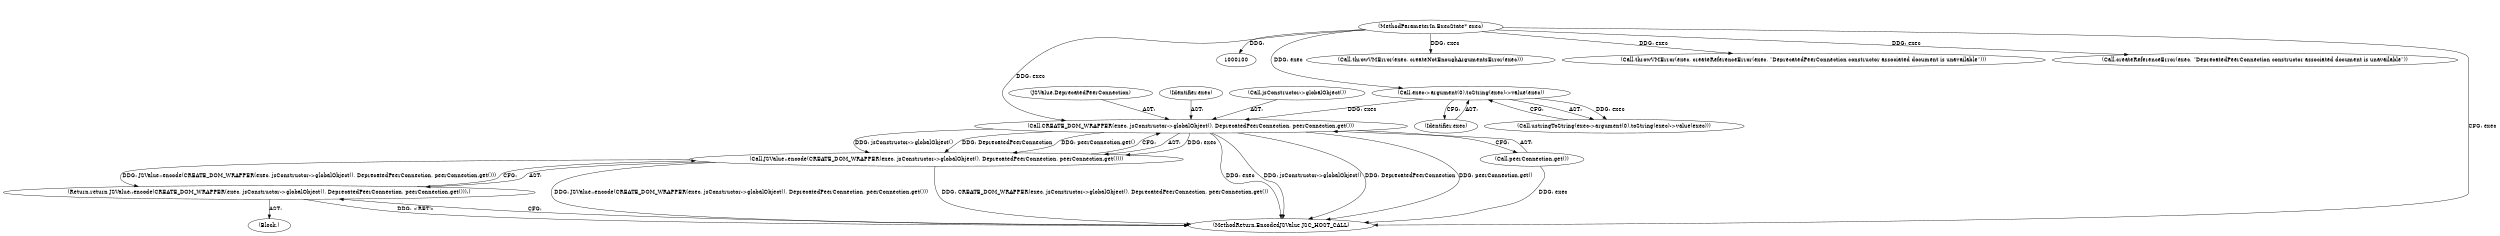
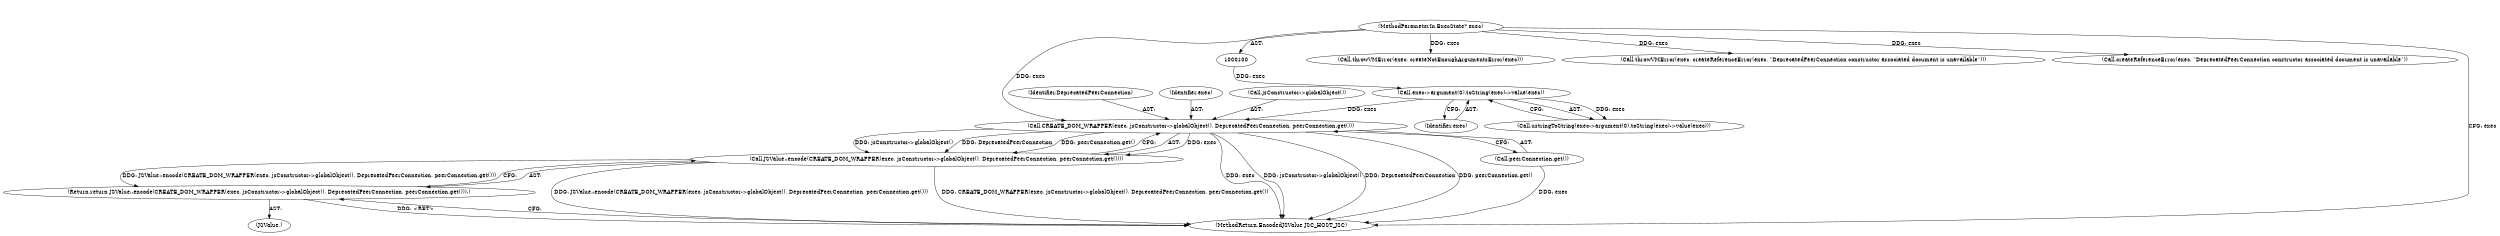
edge "(MethodParameterIn,ExecState* exec)" -> "1000100": label "DDG: " -> "AST: "
edge "(MethodParameterIn,ExecState* exec)" -> "(Call,exec->argument(0).toString(exec)->value(exec))": now "1000100" -> "(Call,exec->argument(0).toString(exec)->value(exec))"
node "(JSValue,DeprecatedPeerConnection)": label "(JSValue,DeprecatedPeerConnection)" -> "(Identifier,DeprecatedPeerConnection)"
node "(Block,)": label "(Block,)" -> "(JSValue,)"
node "(MethodReturn,EncodedJSValue JSC_HOST_CALL)": label "(MethodReturn,EncodedJSValue JSC_HOST_CALL)" -> "(MethodReturn,EncodedJSValue JSC_HOST_JSC)"
